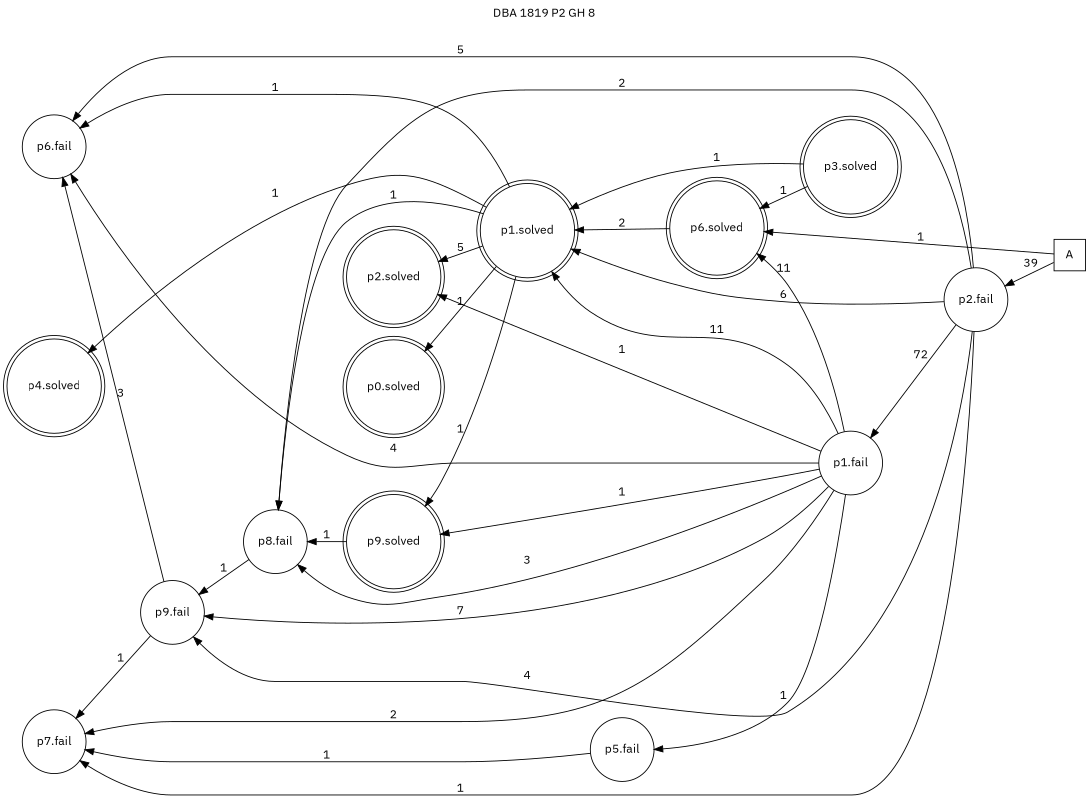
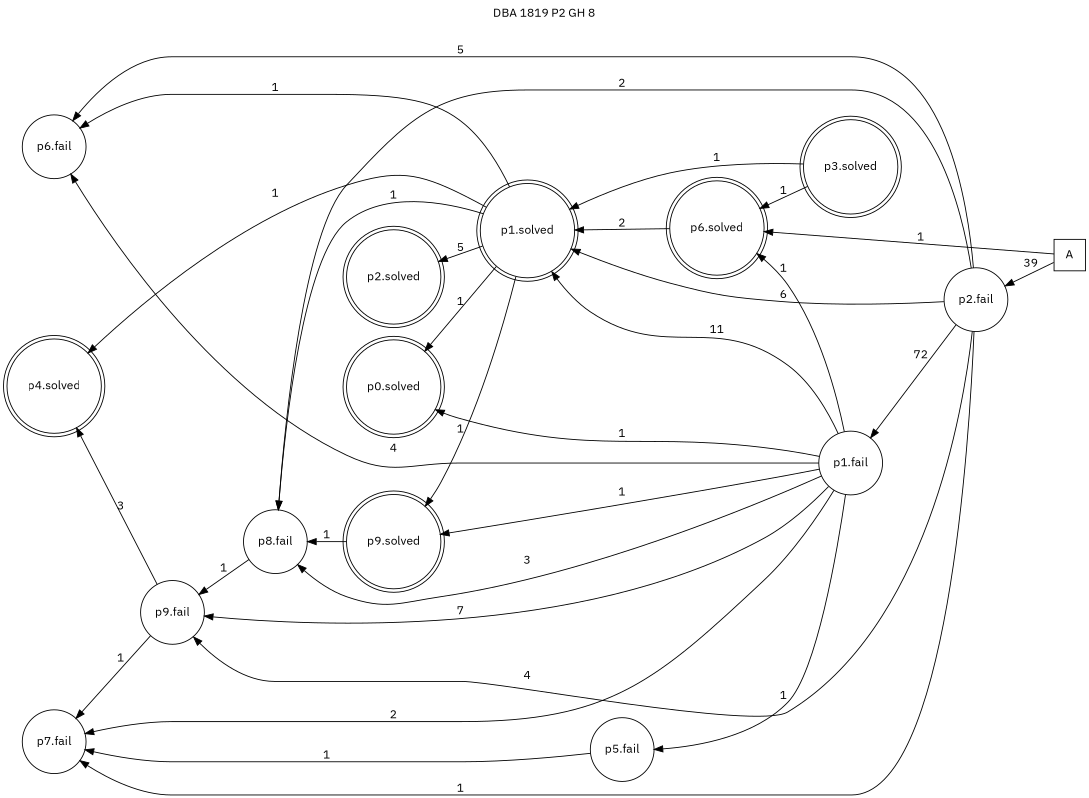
edge "p1.fail" -> "p6.solved": label "11" -> "1"
edge "p1.fail" -> "p2.solved": now "p1.fail" -> "p0.solved"
edge "p9.fail" -> "p6.fail": now "p9.fail" -> "p4.solved"
